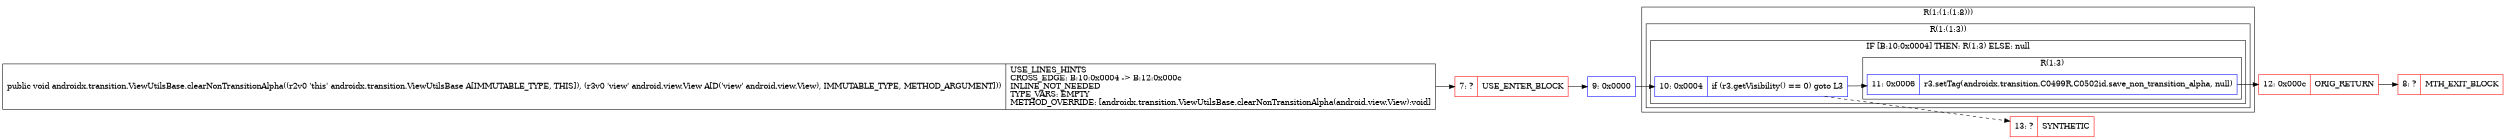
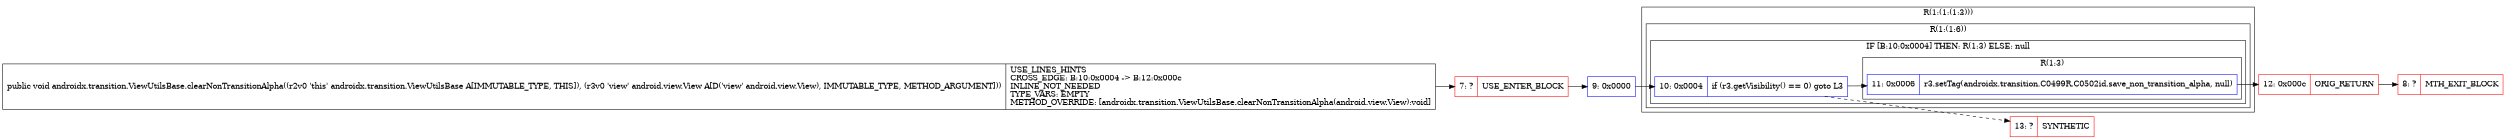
cluster "R(1:(1:(1:8)))": label "R(1:(1:(1:8)))" -> "R(1:(1:(1:3)))"
cluster "R(1:(1:3))": label "R(1:(1:3))" -> "R(1:(1:6))"
